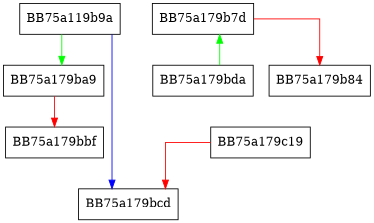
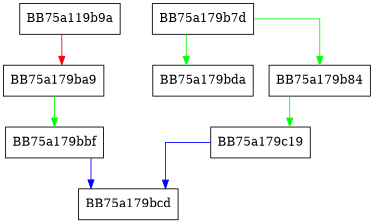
edge "BB75a179b7d" -> "BB75a179b84": color red -> green
edge "BB75a119b9a" -> "BB75a179ba9": color green -> red
edge "BB75a179bda" -> "BB75a179b7d": reversed
edge "BB75a179ba9" -> "BB75a179bbf": color red -> green
edge "BB75a119b9a" -> "BB75a179bcd": now "BB75a179bbf" -> "BB75a179bcd"
edge "BB75a179b84" -> "BB75a179c19": added
edge "BB75a179c19" -> "BB75a179bcd": color red -> blue
